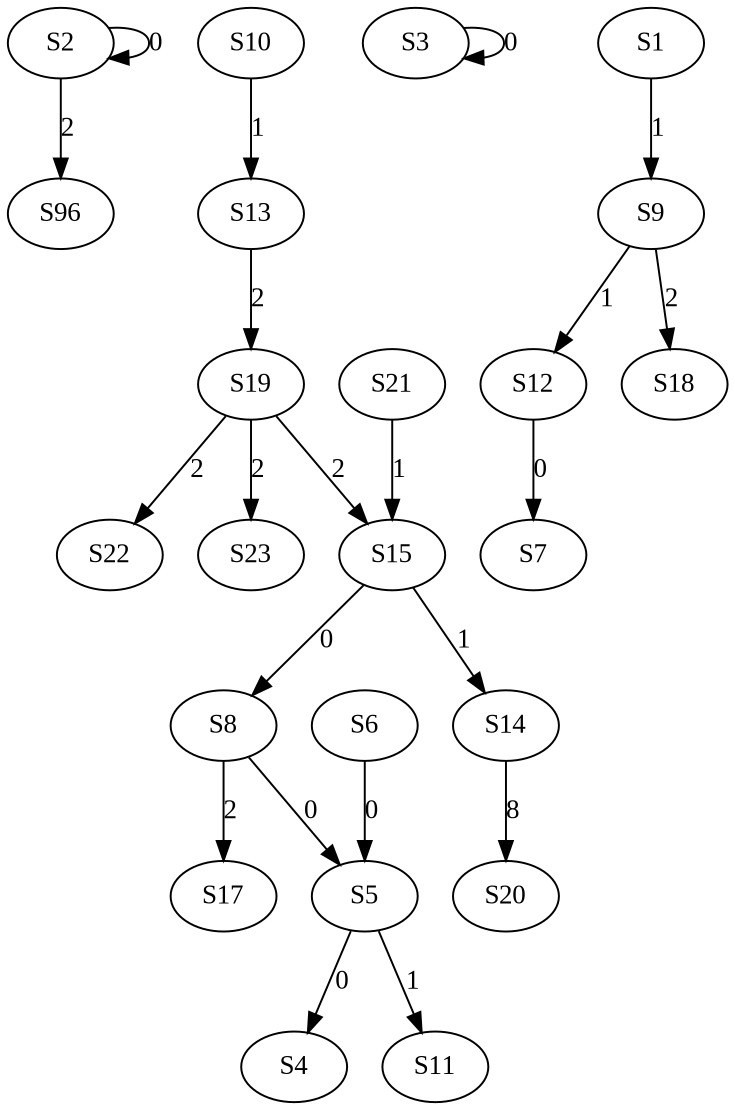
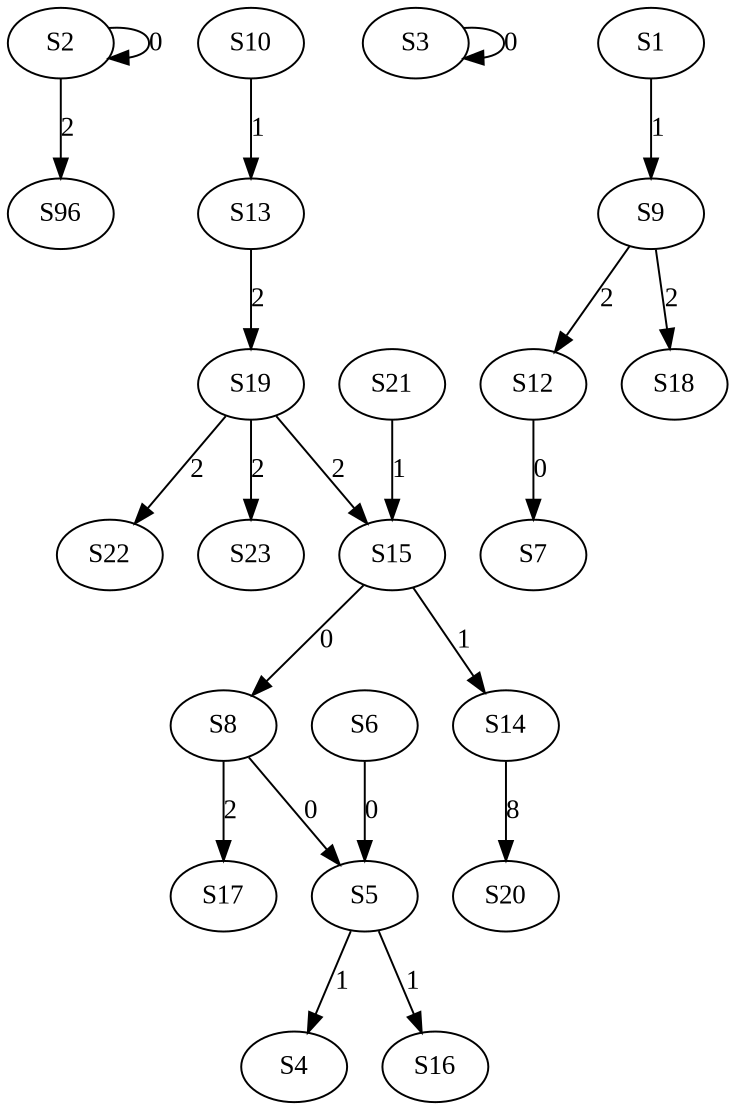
edge "S9" -> "S12": label "1" -> "2"
edge "S5" -> "S4": label "0" -> "1"
node "S11": label "S11" -> "S16"
